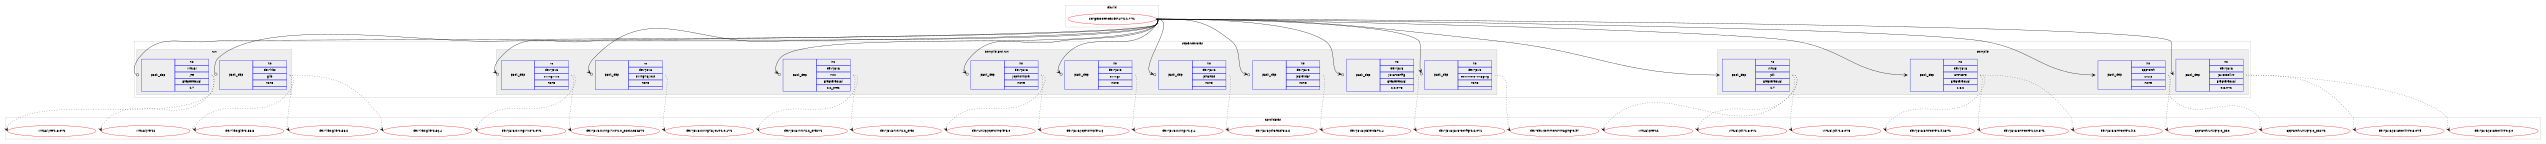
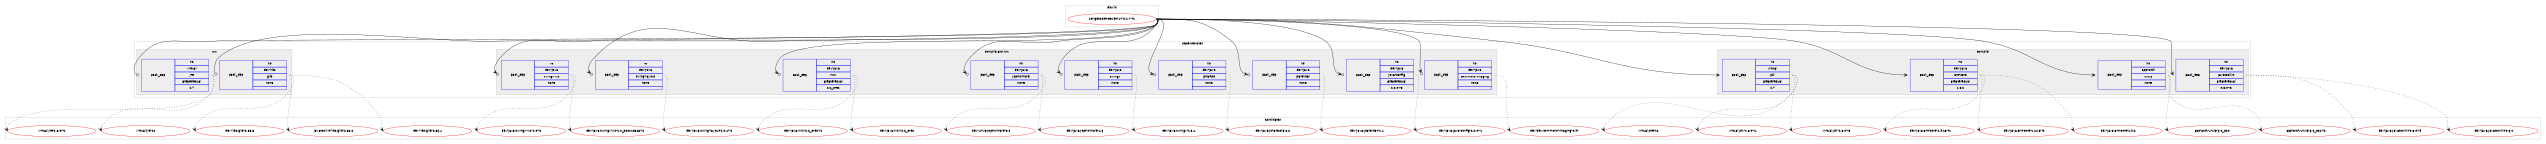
node "dev-libs/glib-2.58.2": label "dev-libs/glib-2.58.2" -> "javatoolkit-libs/glib-2.58.2"
node "dev-java/swingx-1.6.4": label "dev-java/swingx-1.6.4" -> "dev-java/swingx-1.5.4"
